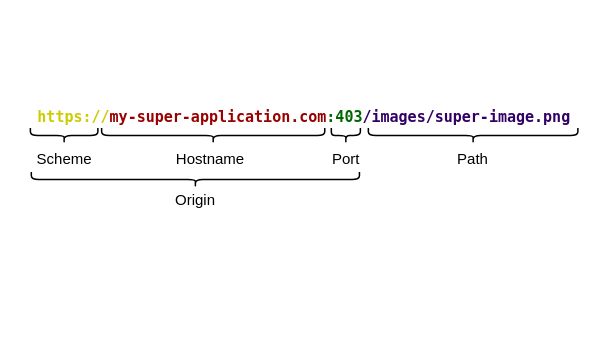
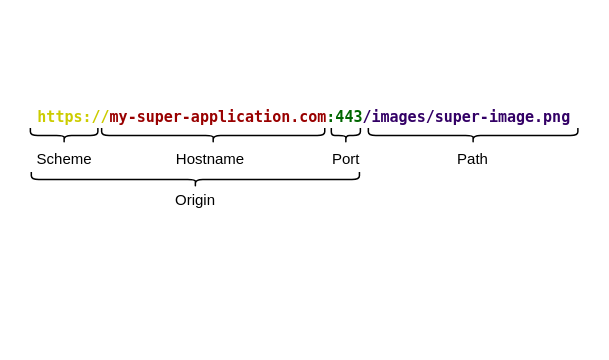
node "https://my-super-application.com:403/images/super-image.png": label "https://my-super-application.com:403/images/super-image.png" -> "https://my-super-application.com:443/images/super-image.png"
